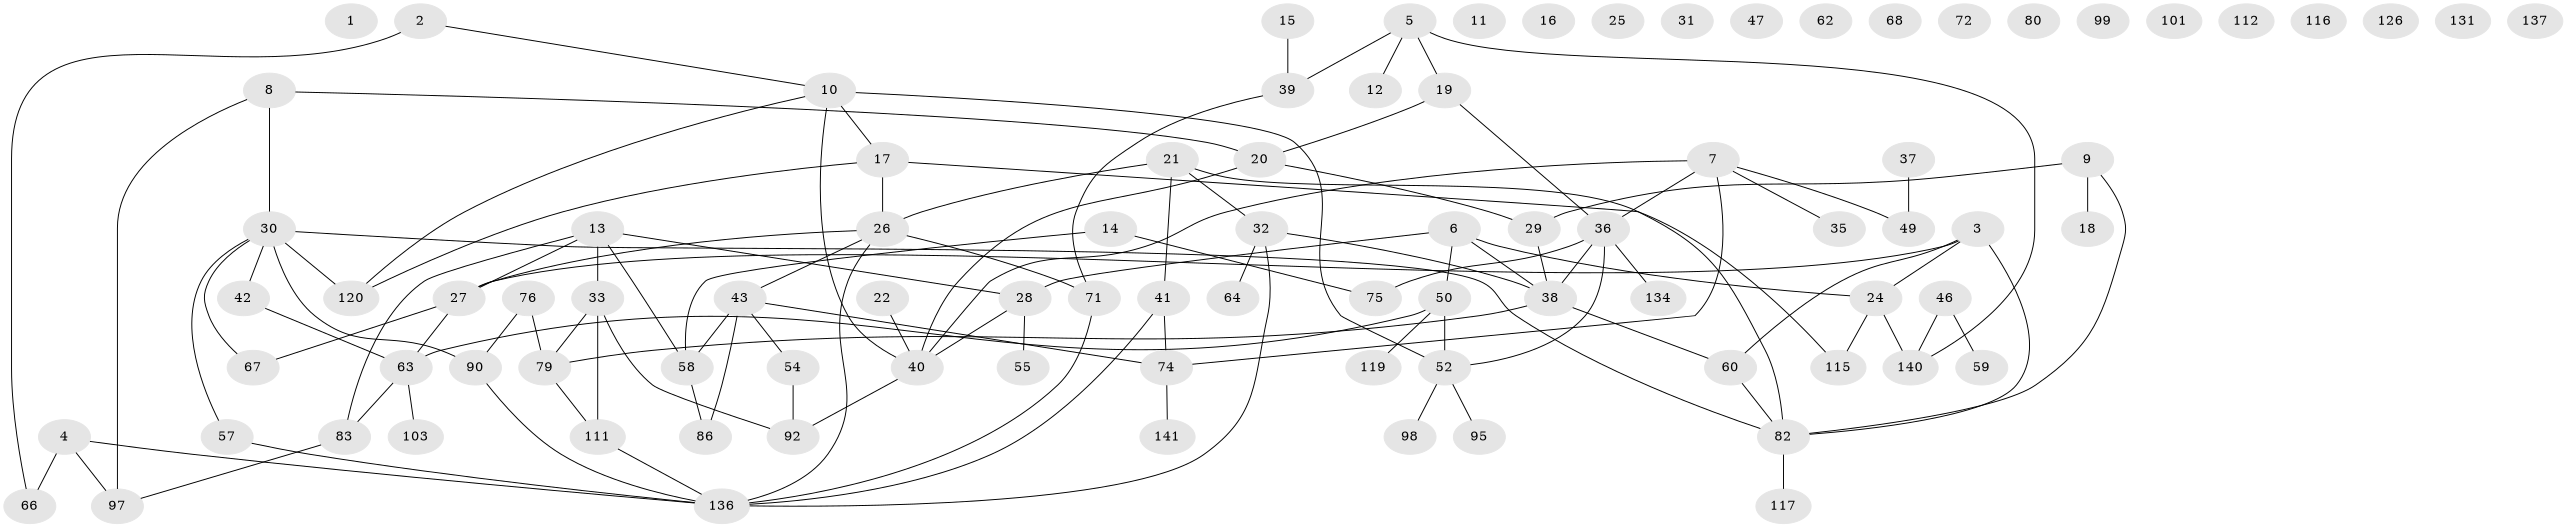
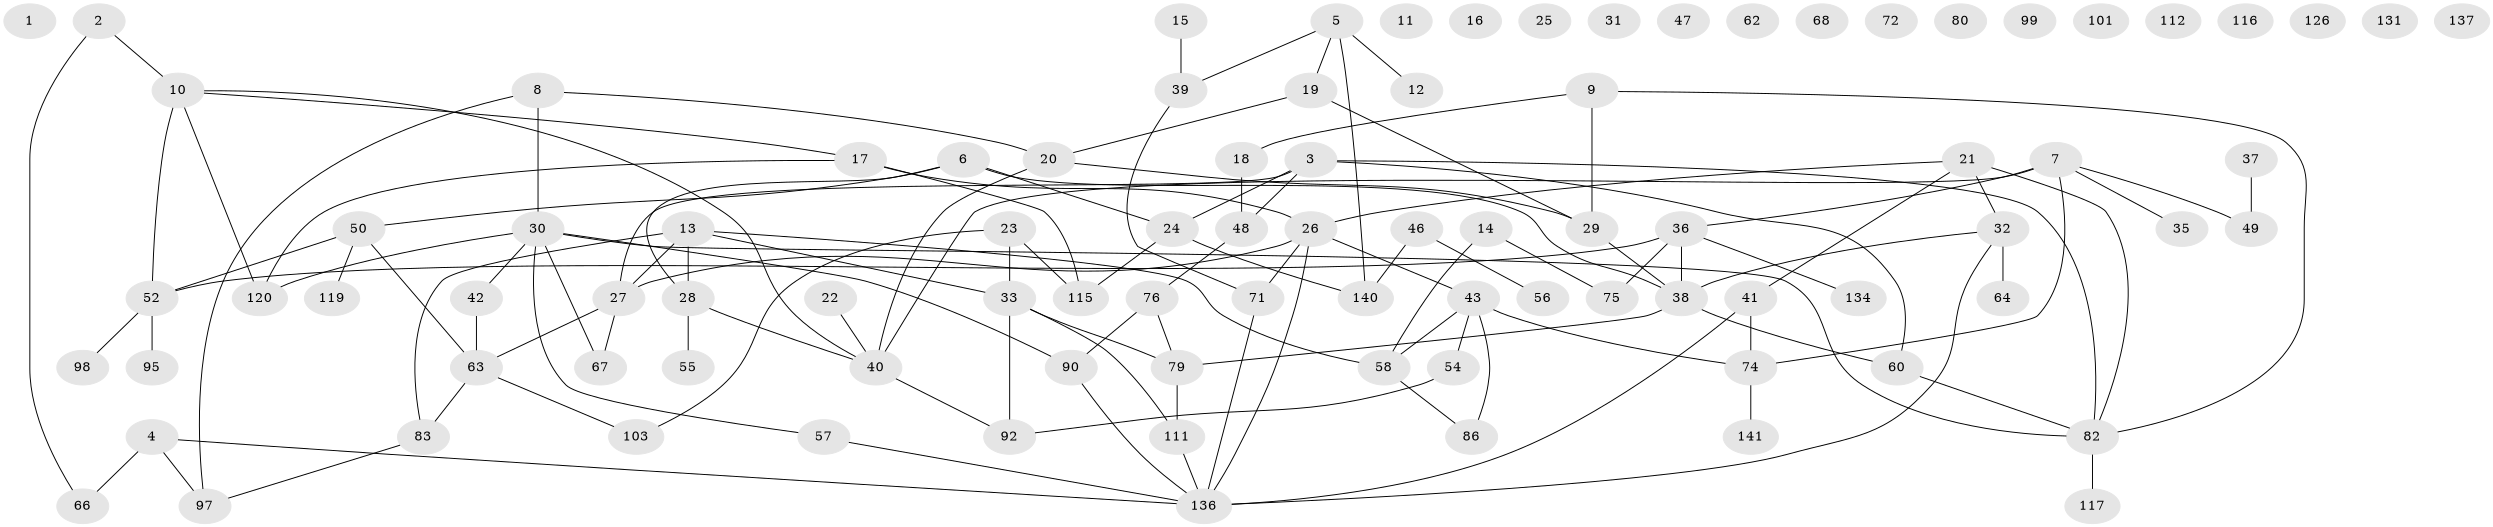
edge "19" -- "36": now "19" -- "29"
node "23": added
node "48": added
node "59": label "59" -> "56"
